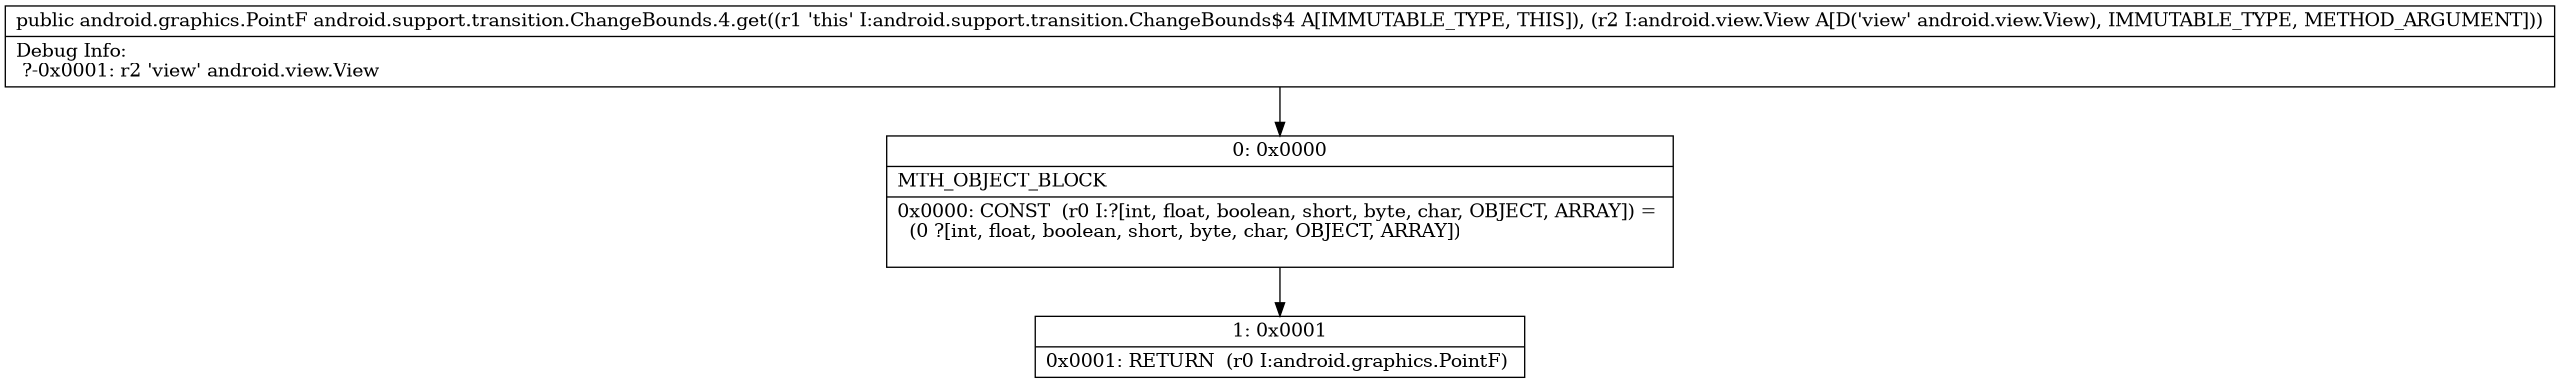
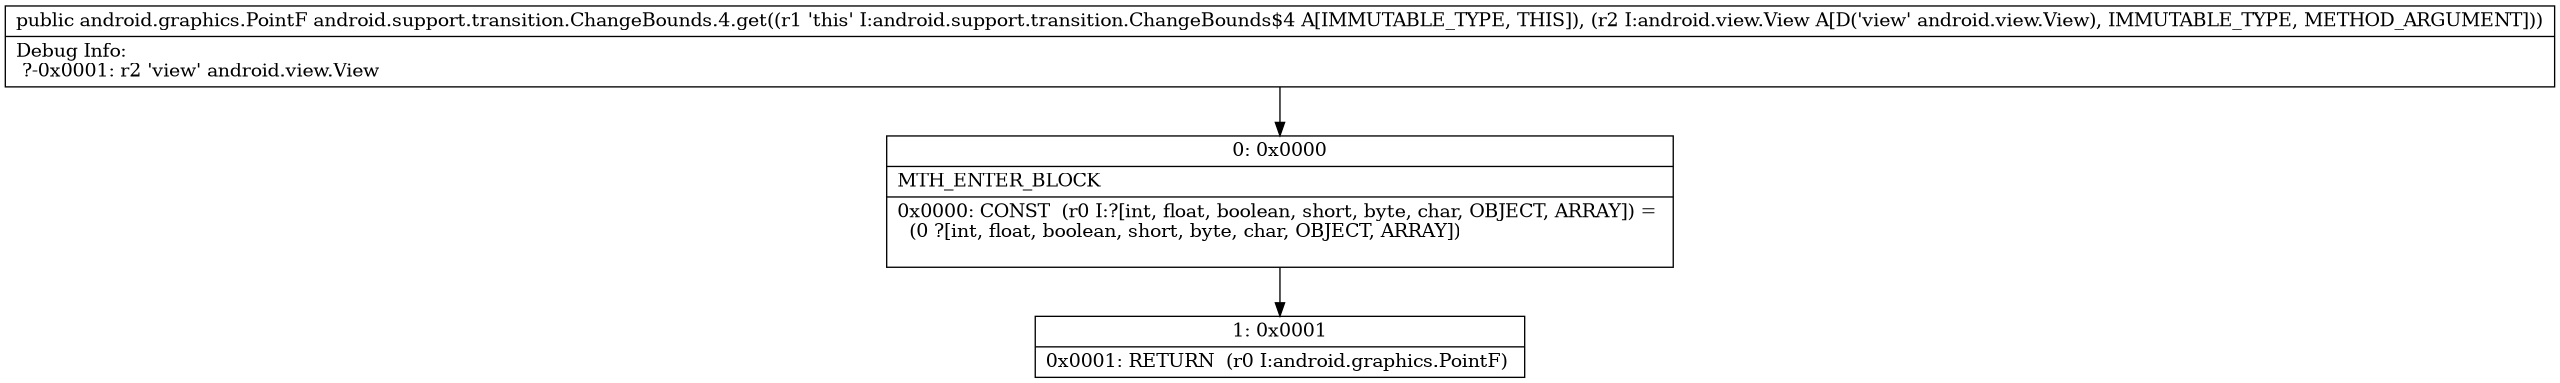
node "0: 0x0000": text "MTH_OBJECT_BLOCK" -> "MTH_ENTER_BLOCK"
